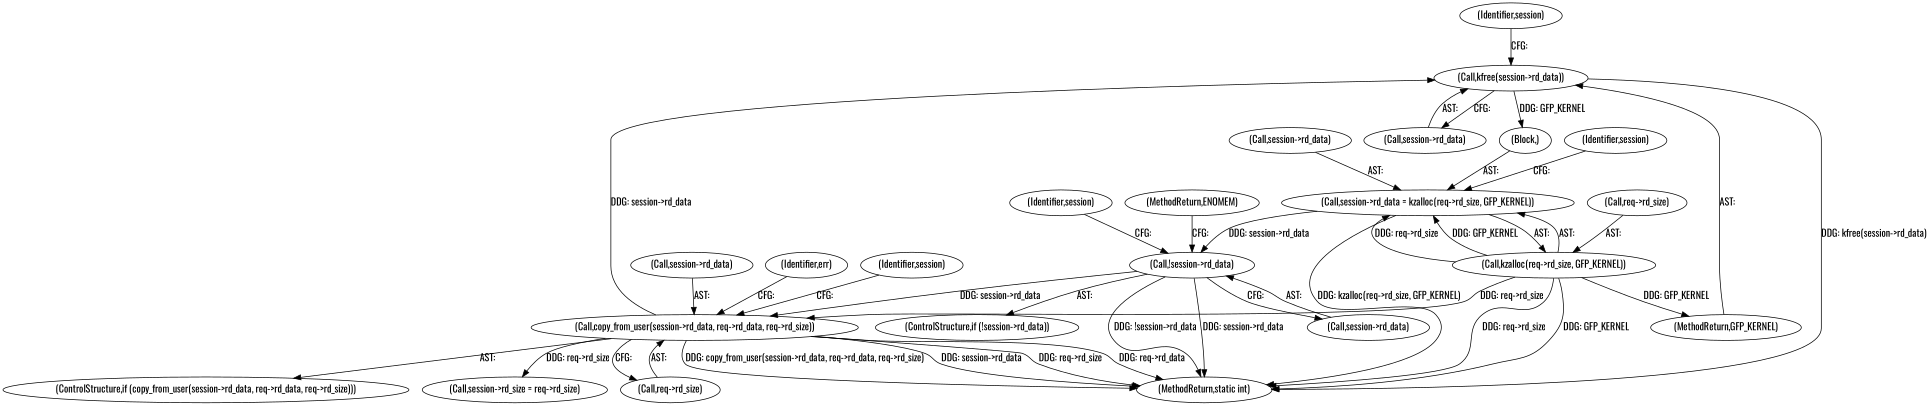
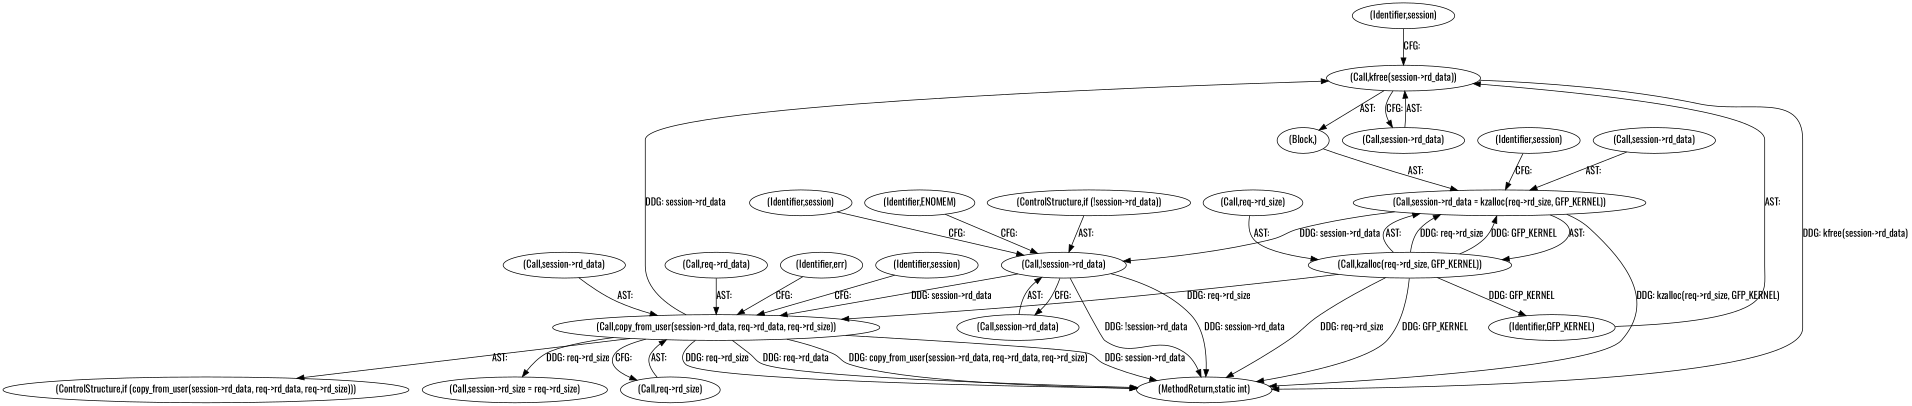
edge "(Call,kfree(session->rd_data))" -> "(Block,)": label "DDG: GFP_KERNEL" -> "AST: "
node "(MethodReturn,ENOMEM)": label "(MethodReturn,ENOMEM)" -> "(Identifier,ENOMEM)"
node "(Call,req->rd_data)": added
edge "(Call,!session->rd_data)" -> "(ControlStructure,if (!session->rd_data))": reversed
node "(MethodReturn,GFP_KERNEL)": label "(MethodReturn,GFP_KERNEL)" -> "(Identifier,GFP_KERNEL)"
